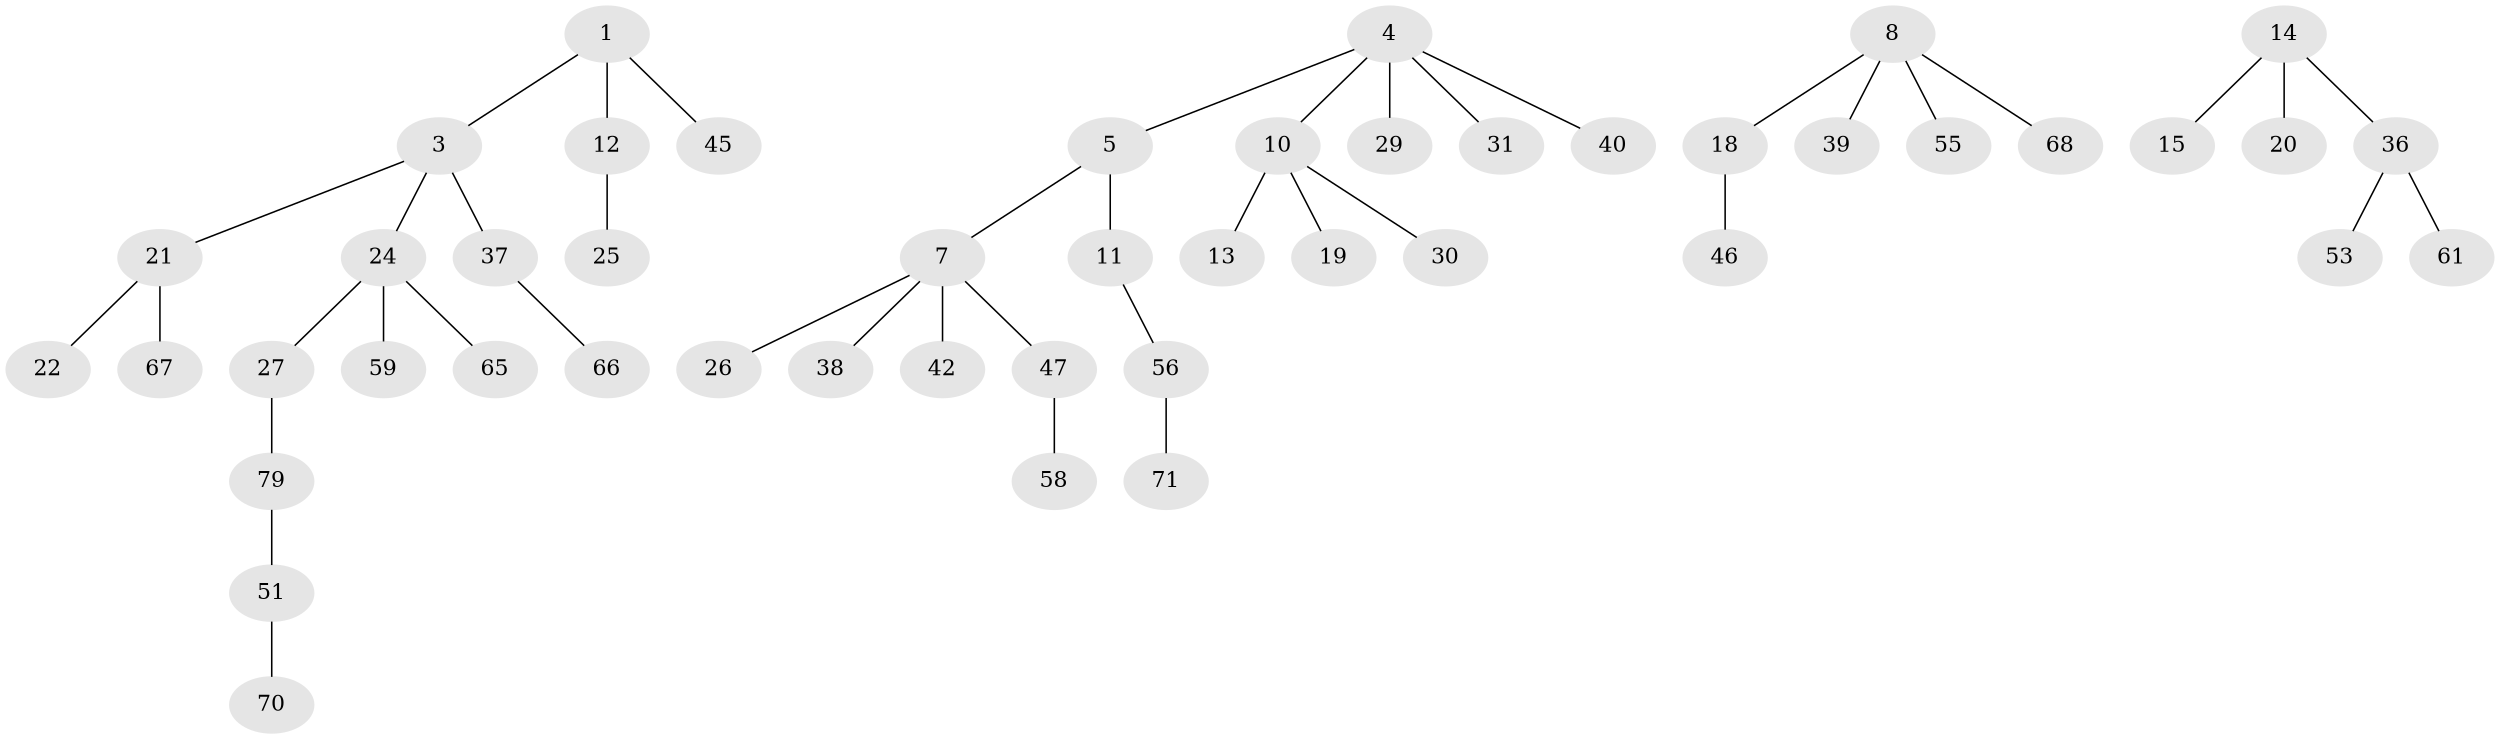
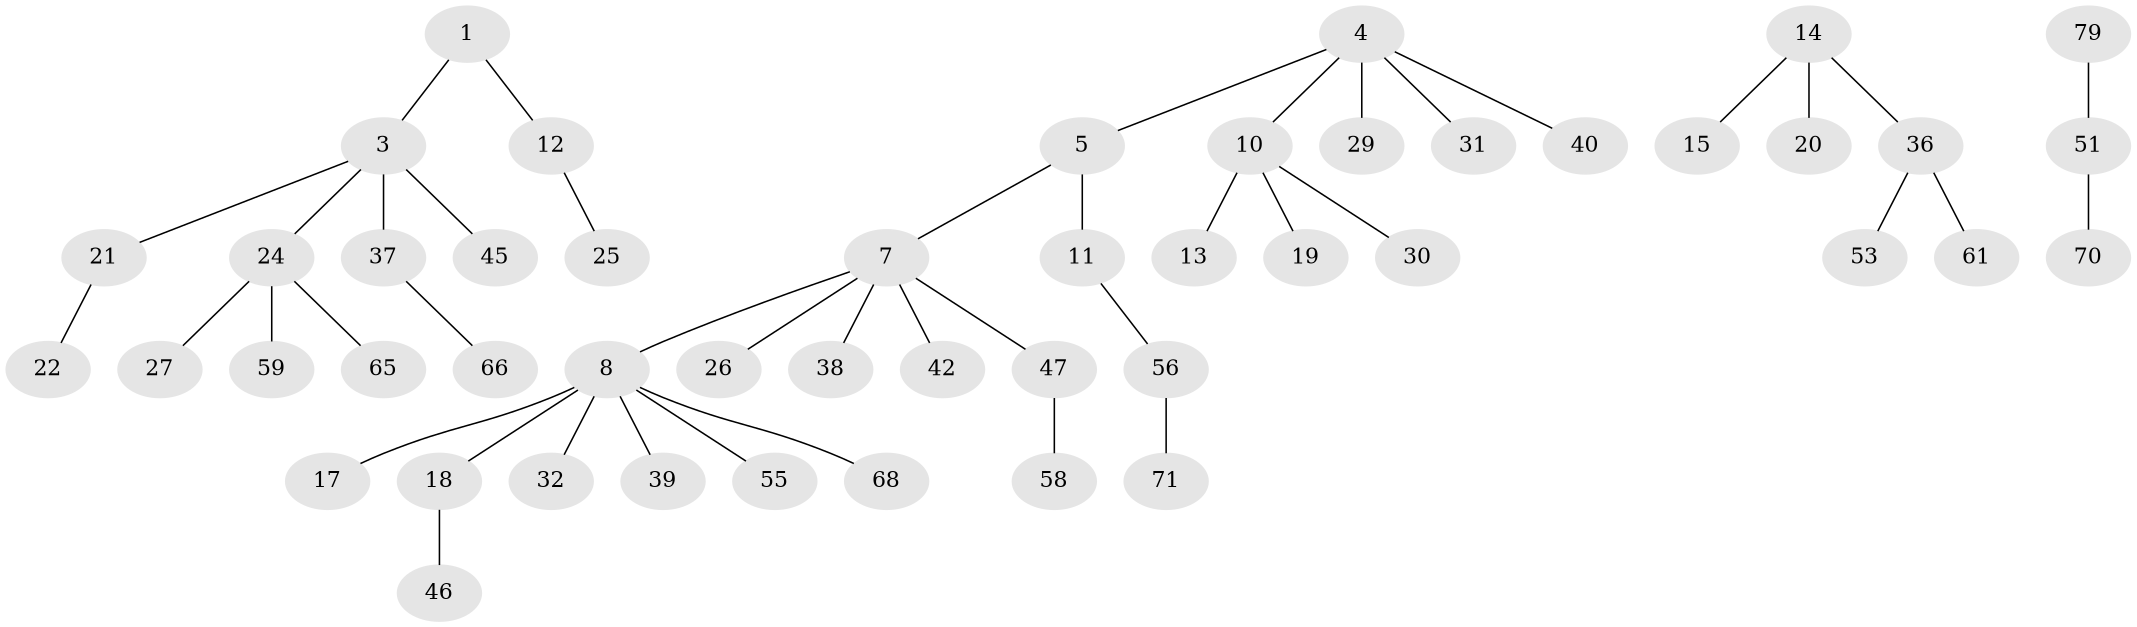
edge "1" -- "45": now "3" -- "45"
edge "7" -- "8": added
node "67": removed
edge "27" -- "79": removed
node "17": added
node "32": added
